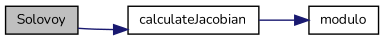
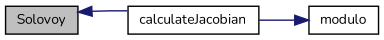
edge "Solovoy" -> "calculateJacobian": reversed
